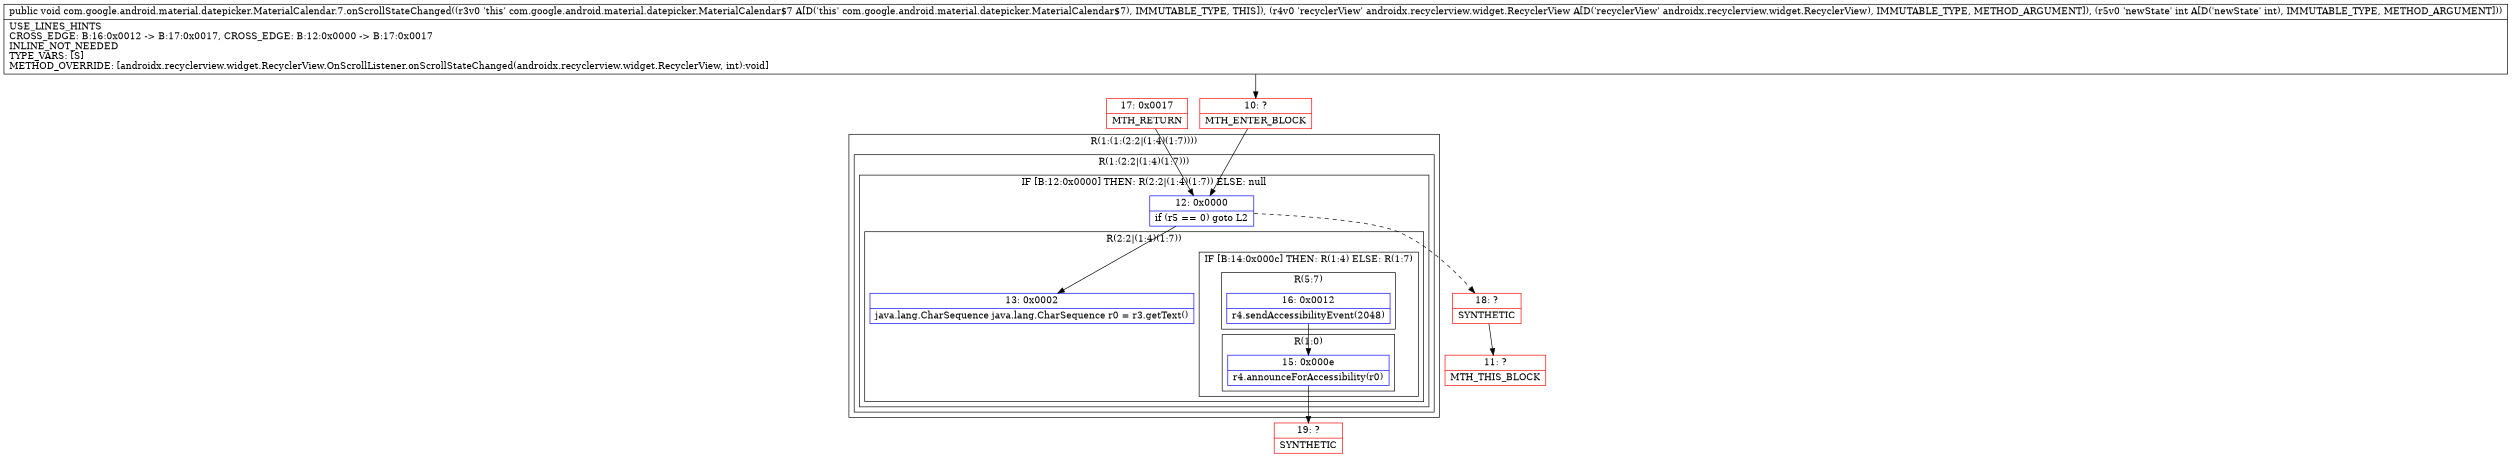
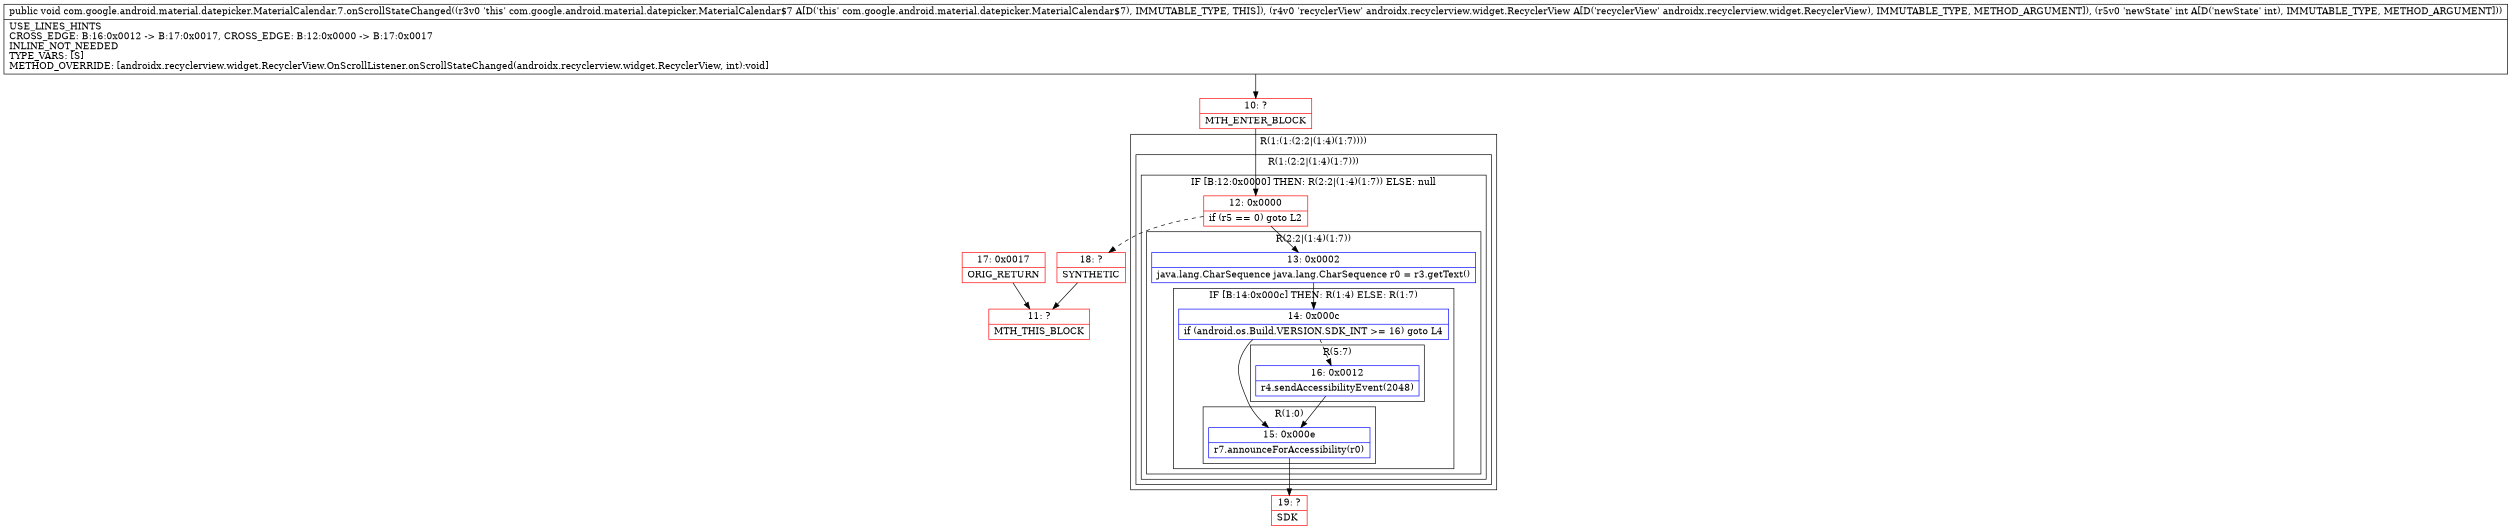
node "17: 0x0017": text "MTH_RETURN" -> "ORIG_RETURN"
edge "17: 0x0017" -> "12: 0x0000": now "17: 0x0017" -> "11: ?"
node "12: 0x0000": color blue -> red
node "14: 0x000c": added
node "15: 0x000e": text "r4.announceForAccessibility(r0)" -> "r7.announceForAccessibility(r0)"
node "19: ?": text "SYNTHETIC" -> "SDK"
